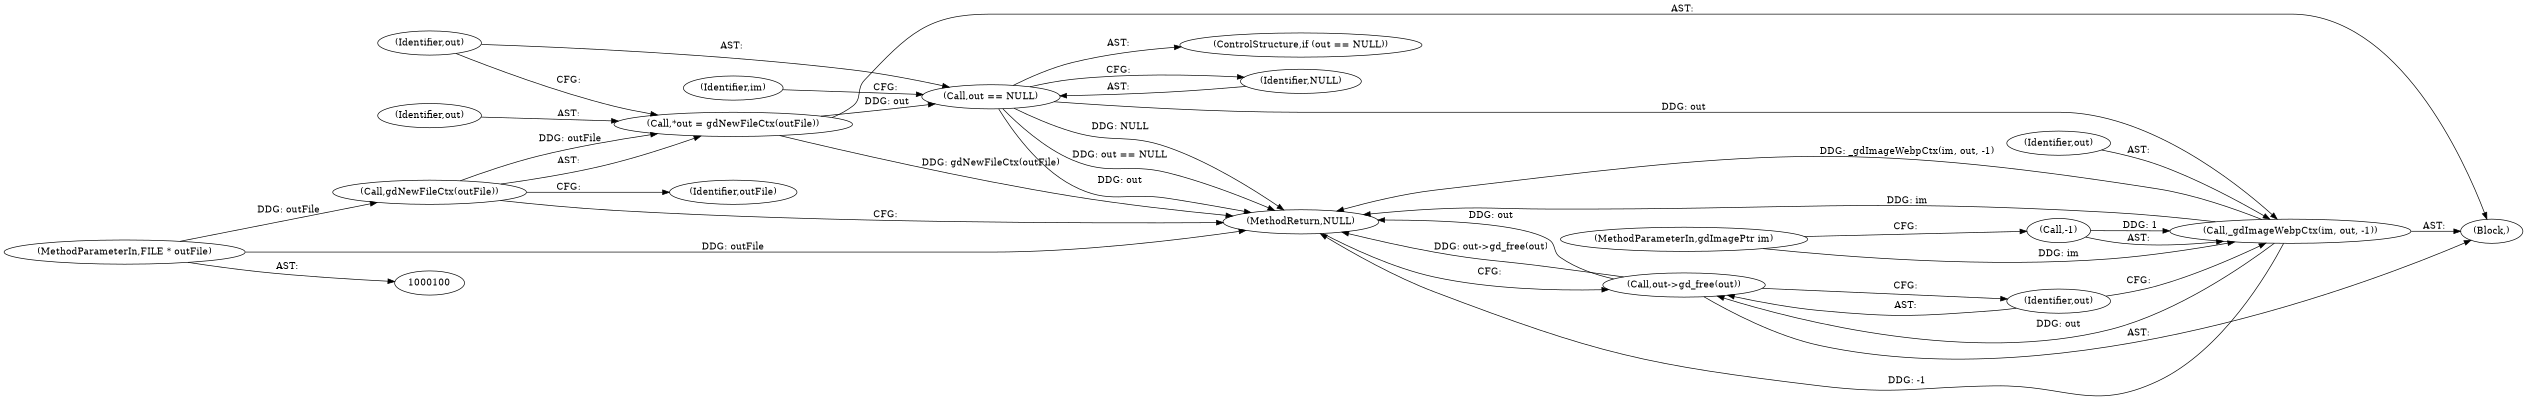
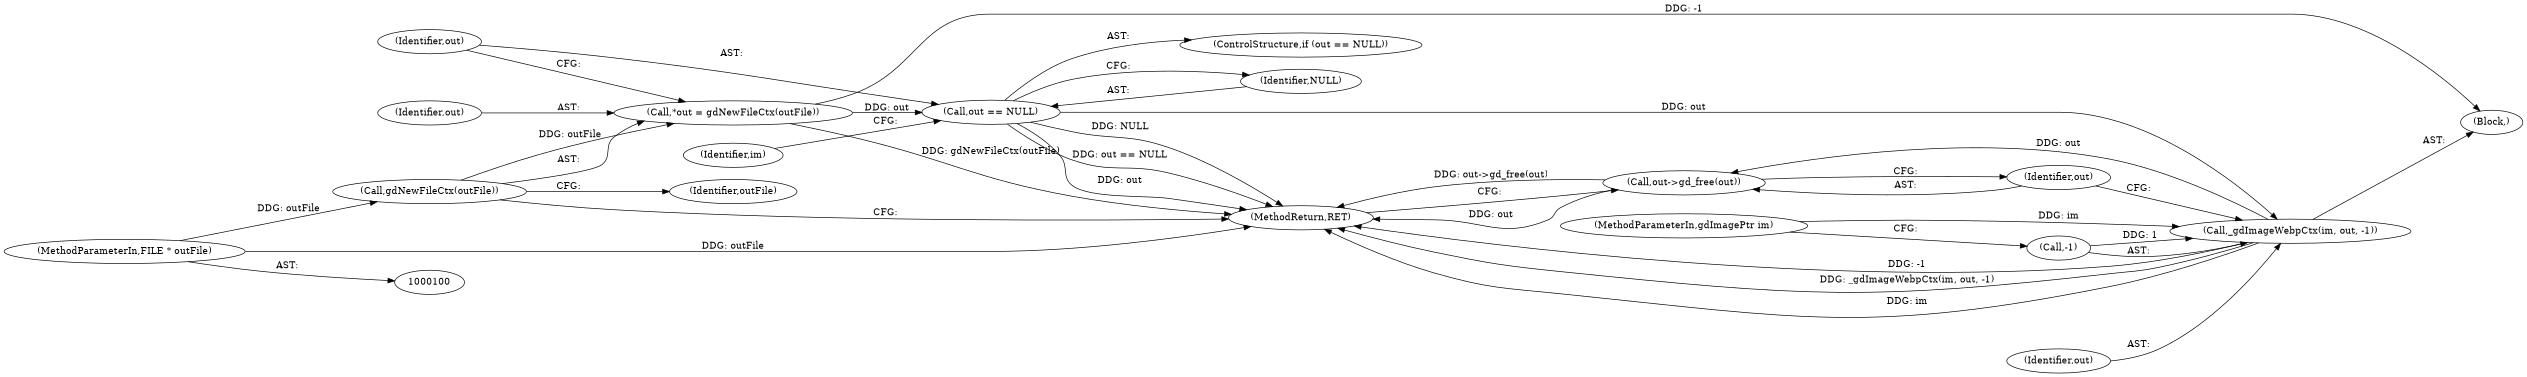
edge "(Call,*out = gdNewFileCtx(outFile))" -> "(Block,)": label "AST: " -> "DDG: -1"
node "(MethodReturn,NULL)": label "(MethodReturn,NULL)" -> "(MethodReturn,RET)"
edge "(Call,out->gd_free(out))" -> "(Block,)": removed, label "AST:"
